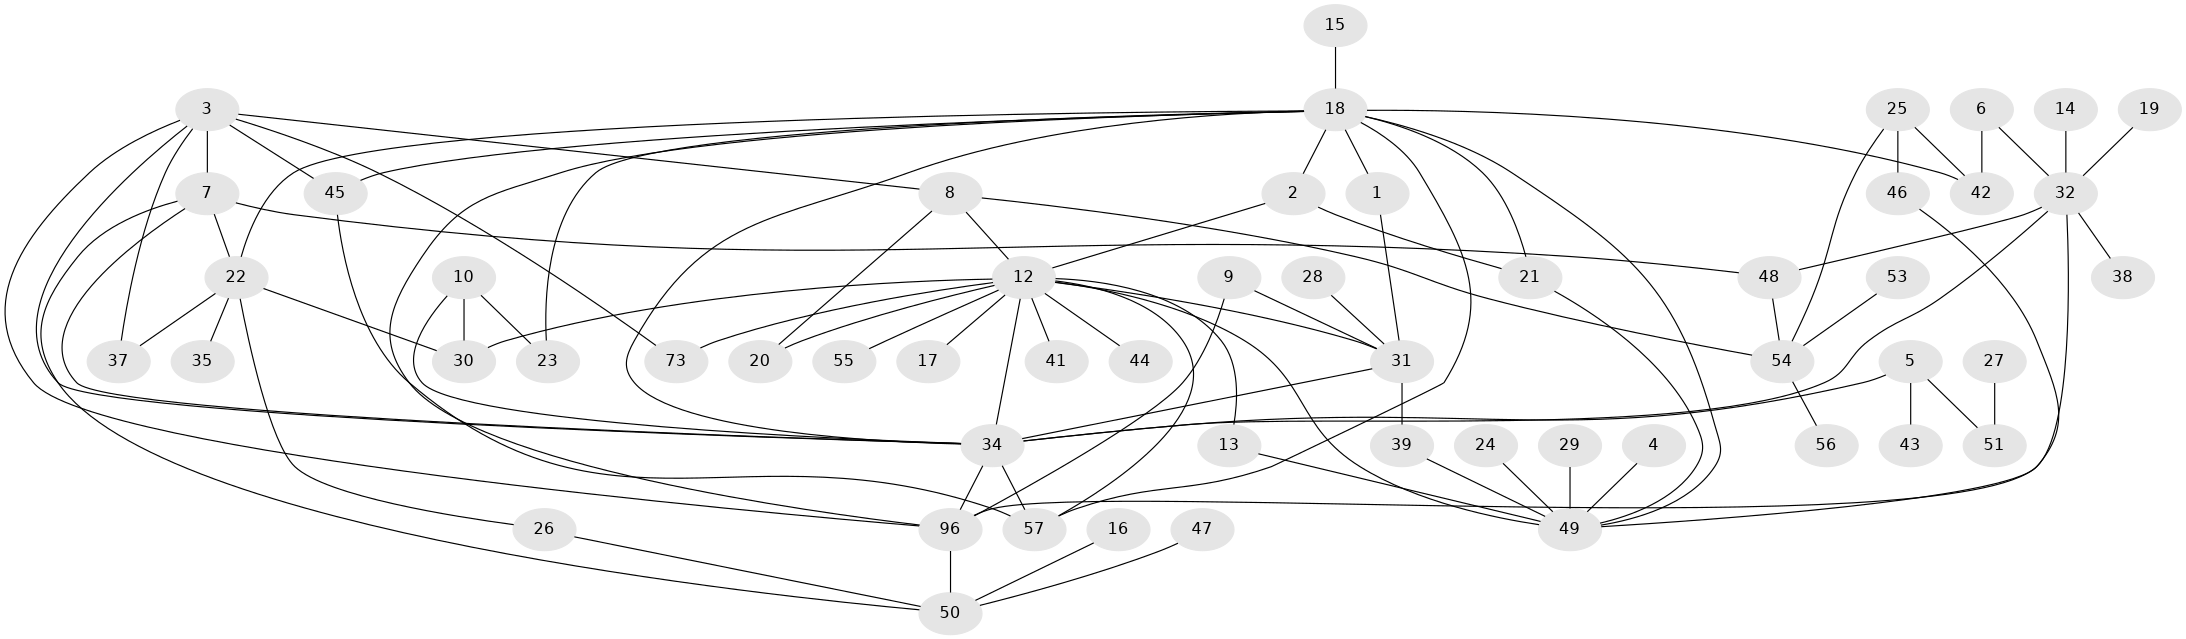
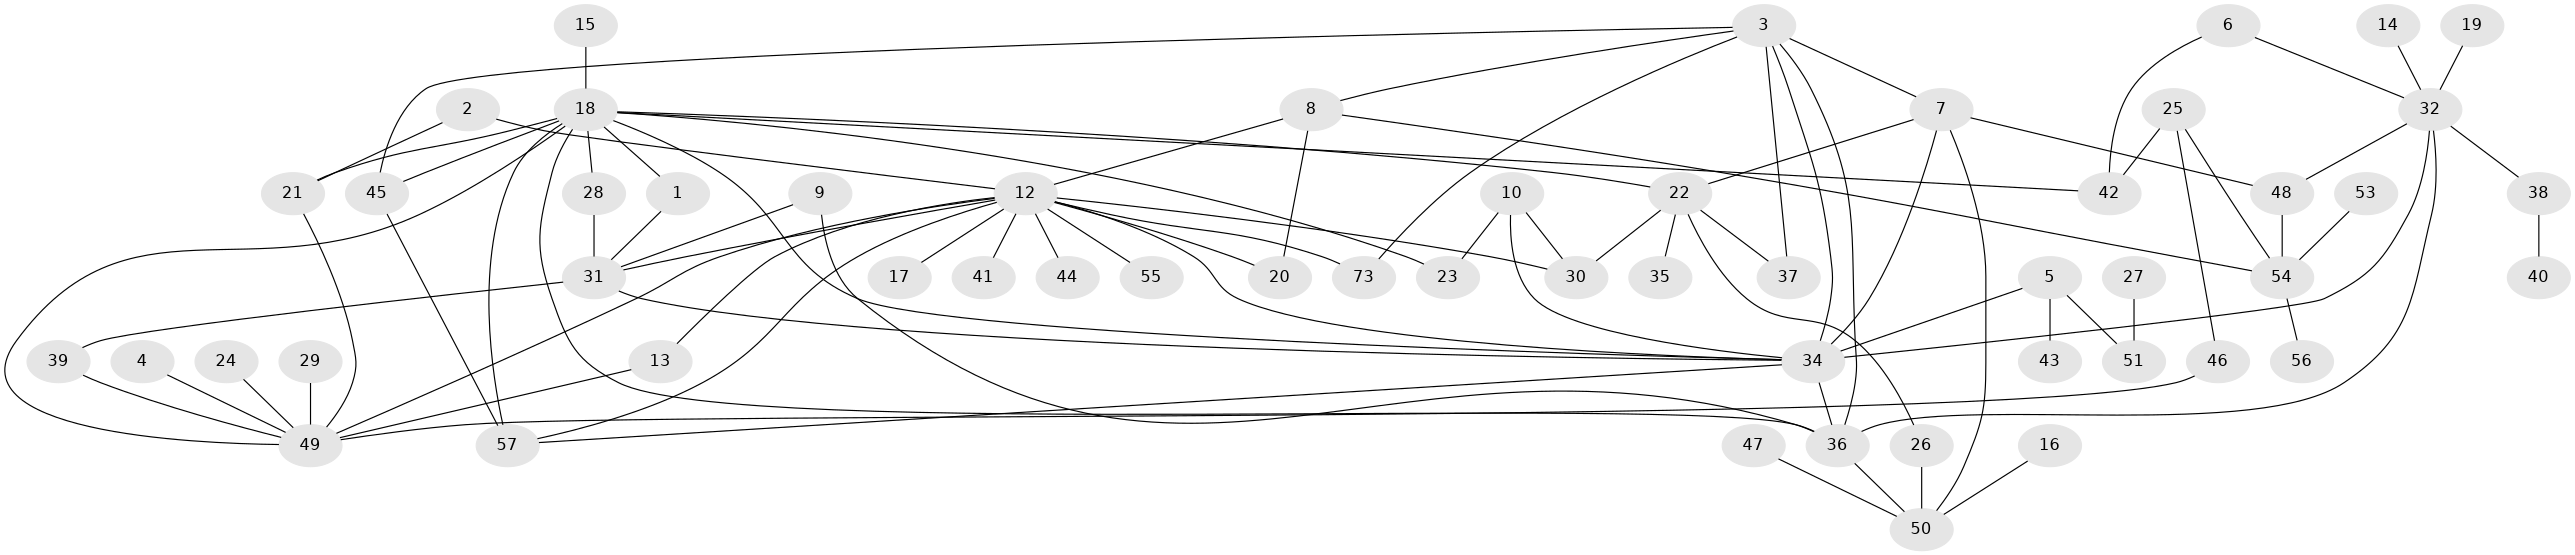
edge "18" -- "2": now "18" -- "28"
node "40": added
node "96": label "96" -> "36"
